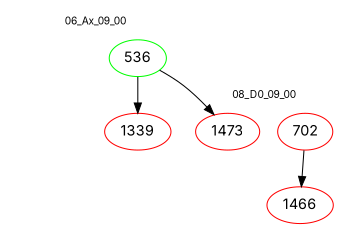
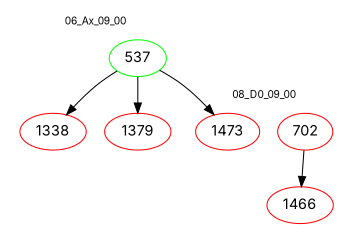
node "536": label "536" -> "537"
node "1338": added
node "1339": label "1339" -> "1379"
